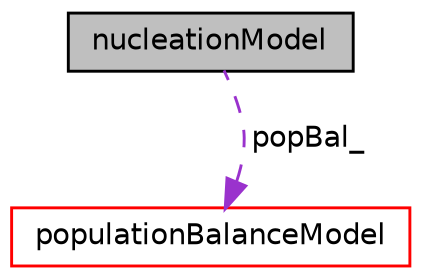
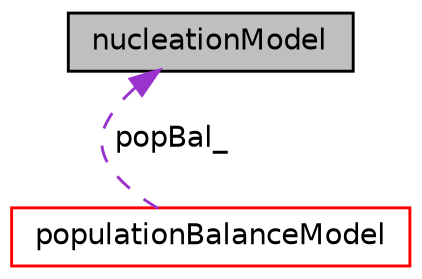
edge "nucleationModel" -> "populationBalanceModel": reversed
